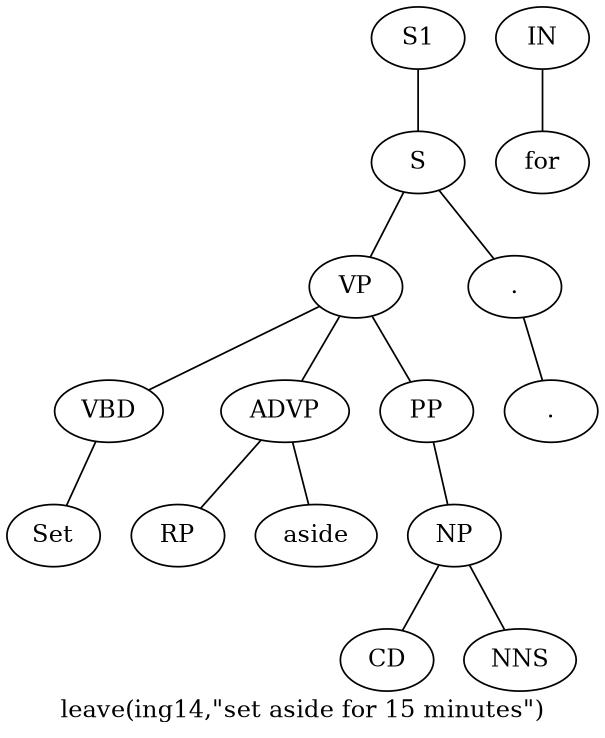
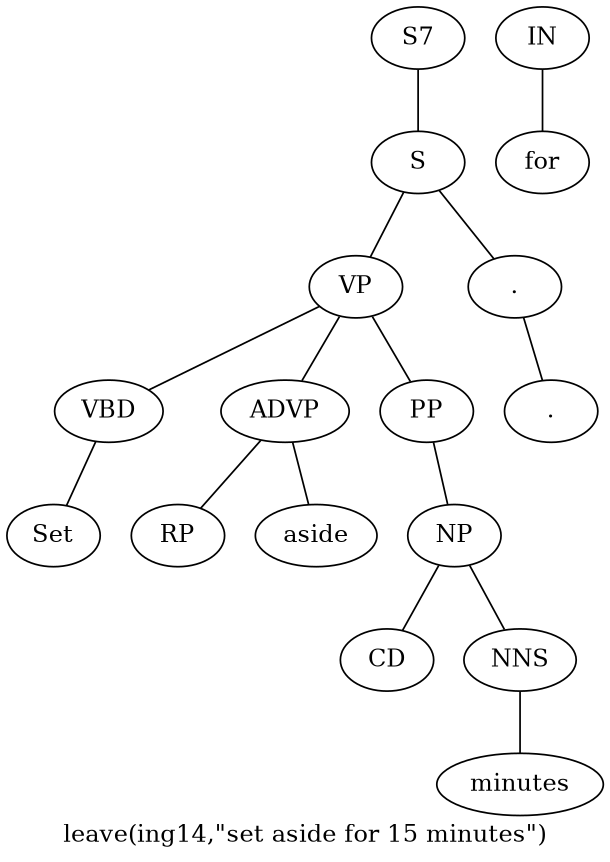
node "S1": label "S1" -> "S7"
node "minutes": added
